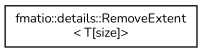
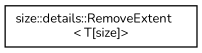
node "fmatio::details::RemoveExtent < T[size]>": label "fmatio::details::RemoveExtent < T[size]>" -> "size::details::RemoveExtent < T[size]>"
